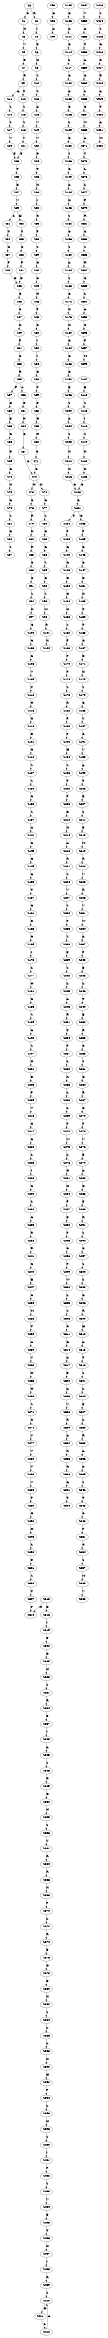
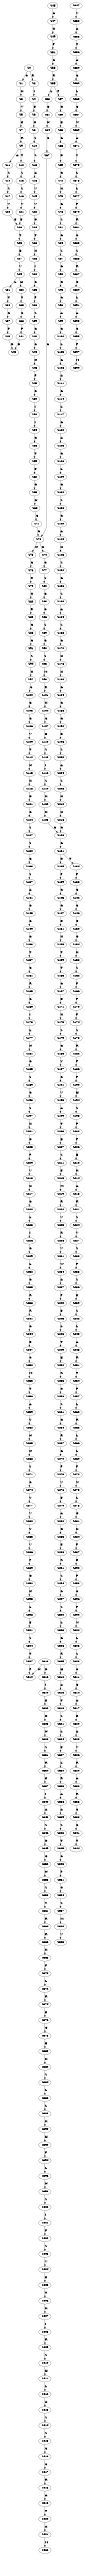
node "S90": added
edge "S43" -> "S45": removed, label "G"
node "S102": added
edge "S104" -> "S107": added, label "G"
edge "S412" -> "S410": now "S412" -> "S413"
